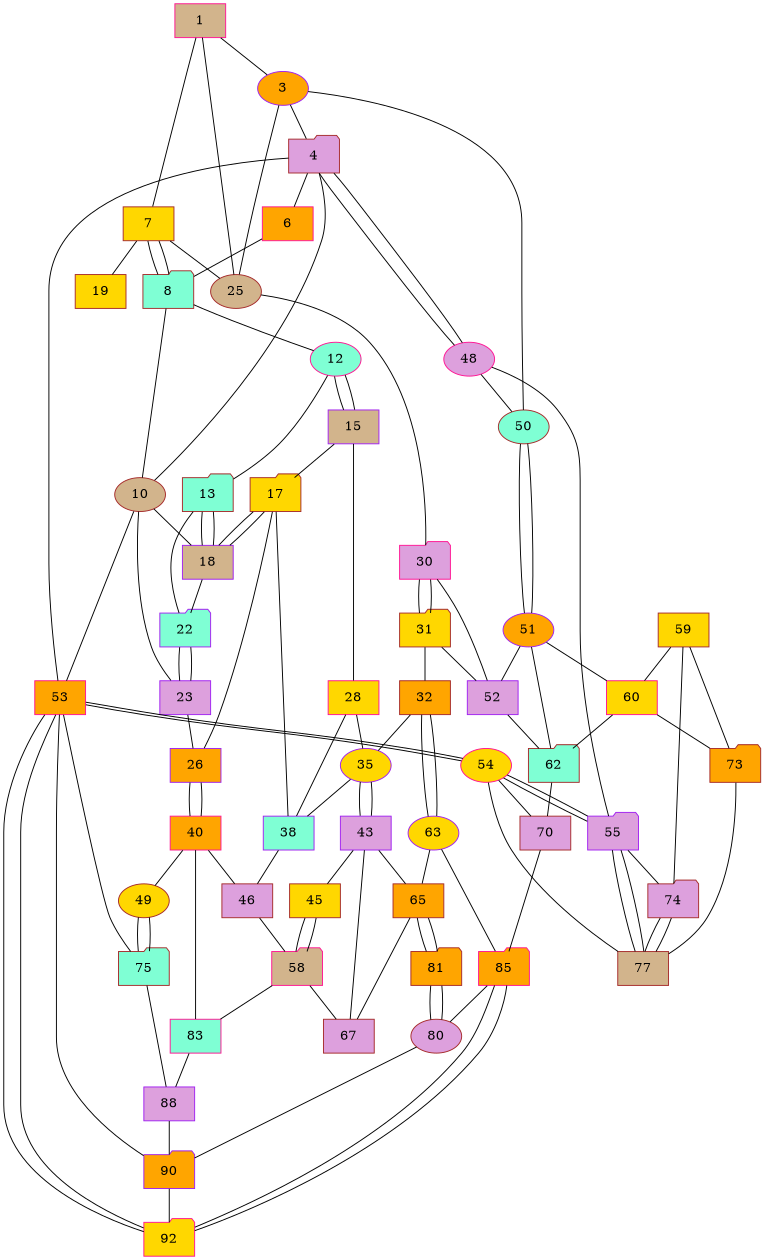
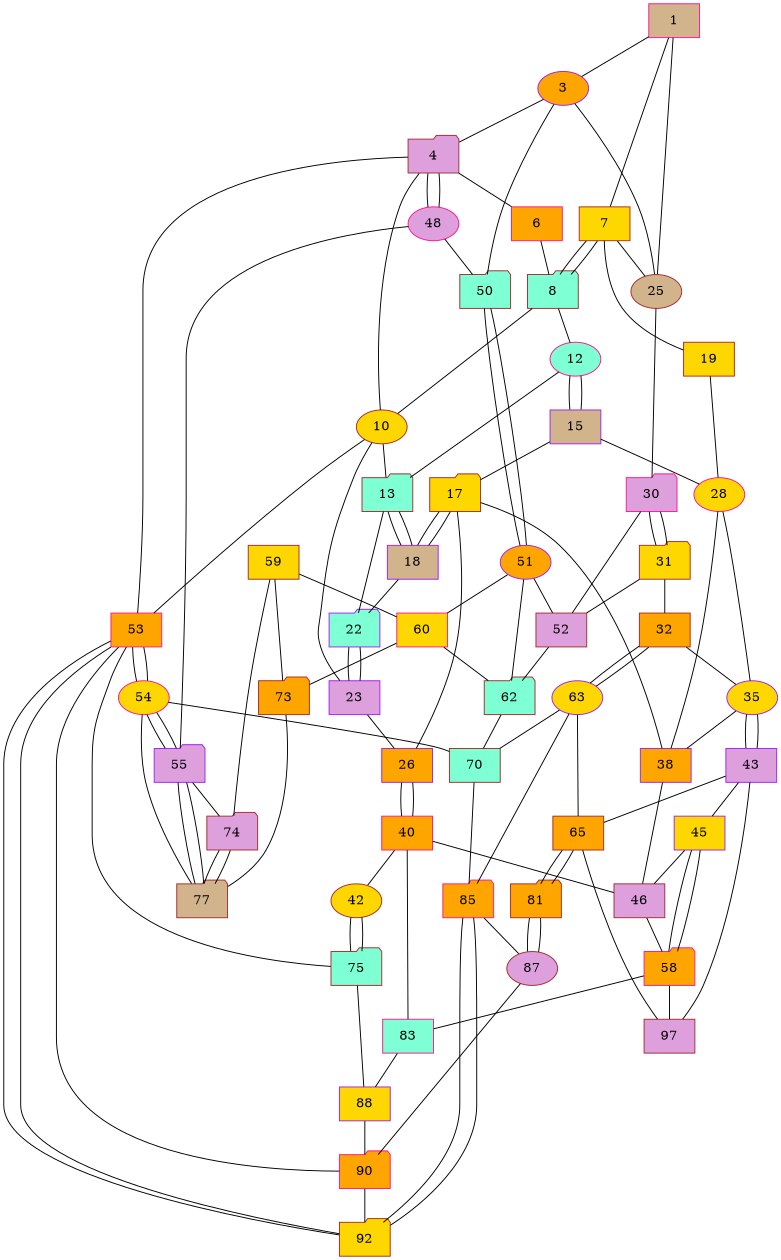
node "50": shape ellipse -> folder
edge "19" -- "28": added
node "10": fillcolor tan -> gold
edge "10" -- "18": now "10" -- "13"
node "28": shape box -> ellipse
node "52": color purple -> brown
edge "63" -- "70": added
node "38": fillcolor aquamarine -> orange
node "70": fillcolor plum -> aquamarine
edge "45" -- "46": added
node "49": label "49" -> "42"
node "45": color brown -> purple
node "58": fillcolor tan -> orange
node "77": shape box -> folder
node "67": label "67" -> "97"
node "80": label "80" -> "87"
node "88": fillcolor plum -> gold
node "90": color purple -> deeppink
node "92": color deeppink -> brown
